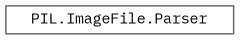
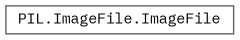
node "PIL.ImageFile.Parser": label "PIL.ImageFile.Parser" -> "PIL.ImageFile.ImageFile"
